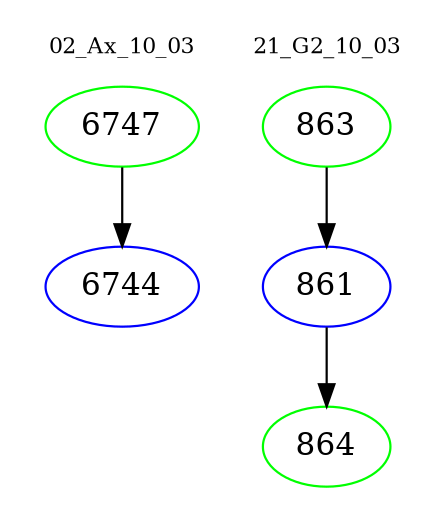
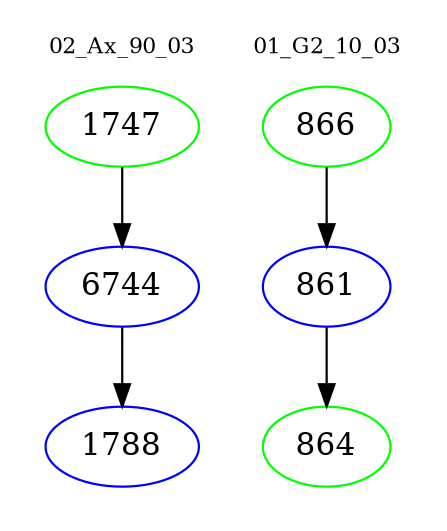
cluster "02_Ax_10_03": label "02_Ax_10_03" -> "02_Ax_90_03"
cluster "21_G2_10_03": label "21_G2_10_03" -> "01_G2_10_03"
node "6747": label "6747" -> "1747"
node "863": label "863" -> "866"
node "1788": added
